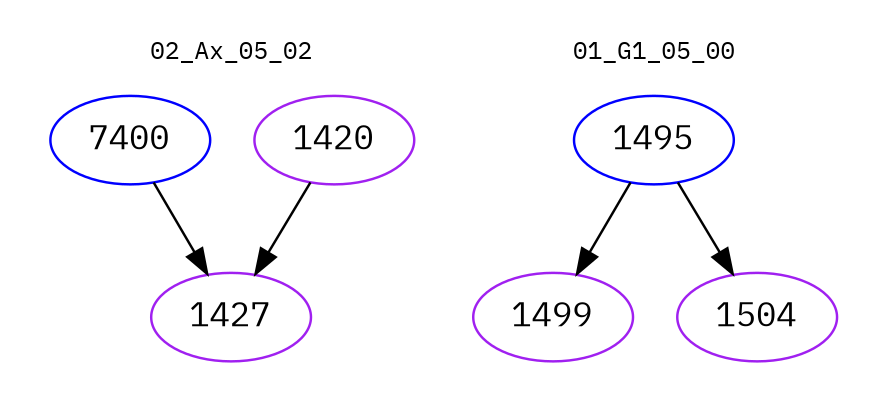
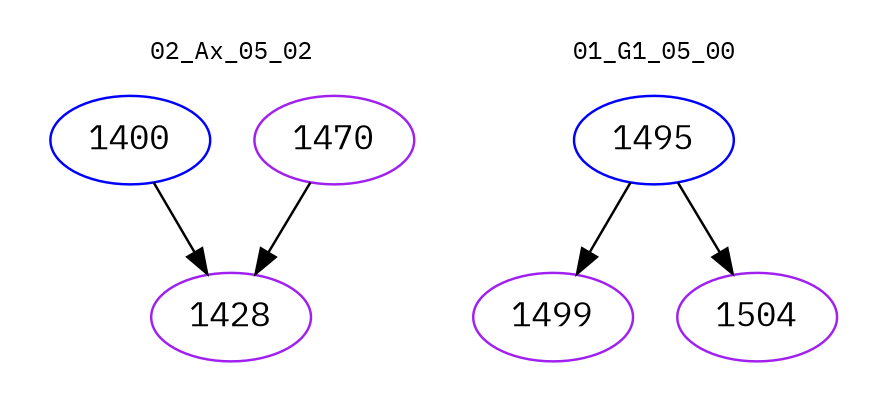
node "7400": label "7400" -> "1400"
node "1420": label "1420" -> "1470"
node "1427": label "1427" -> "1428"
